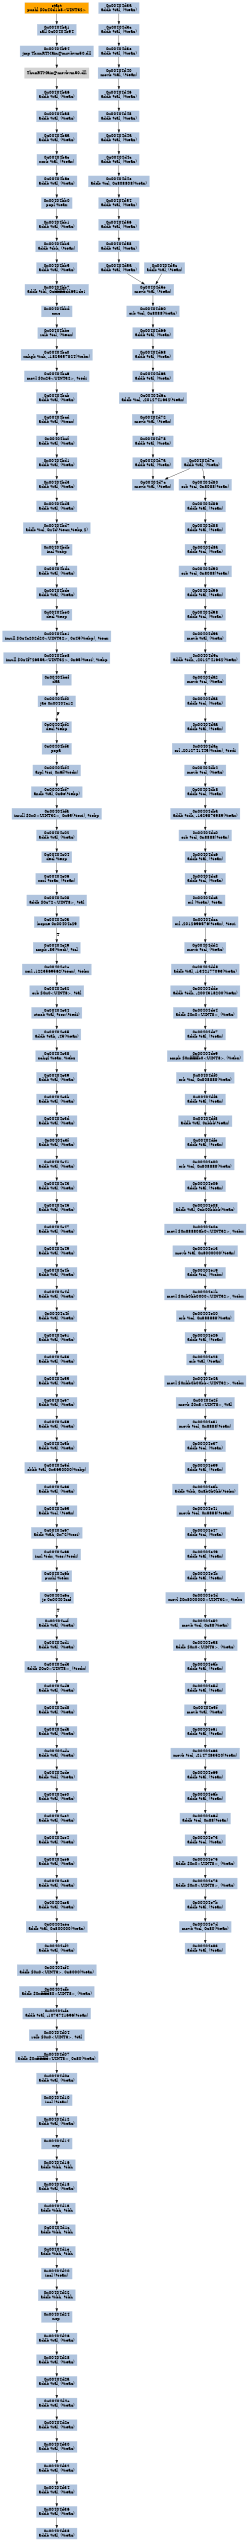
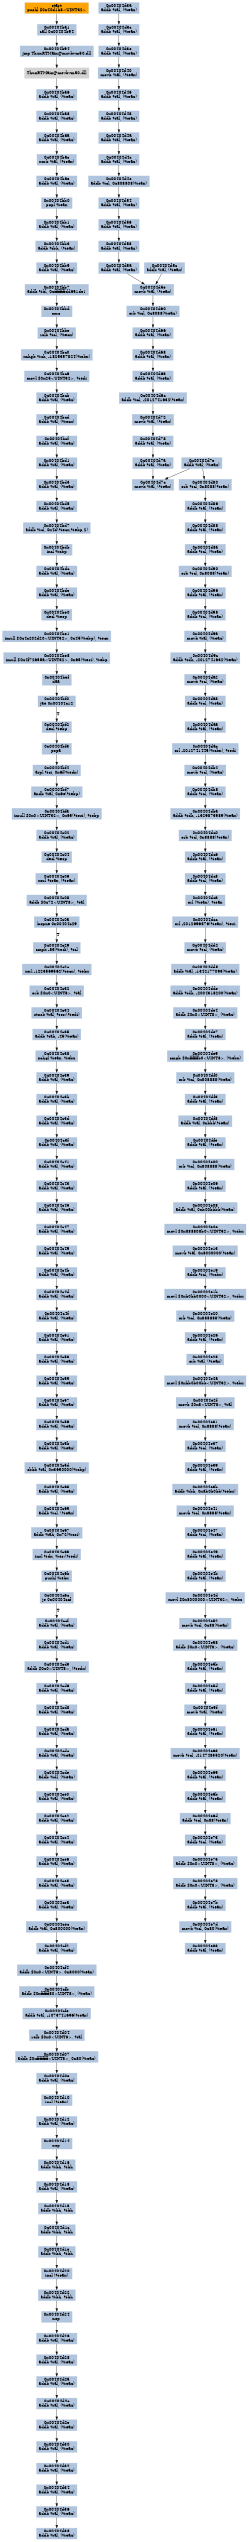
edge "0x00404bf0 jae 0x00404c12" -> "0x00404bf2 decl %ebp": label "F" -> "T"
